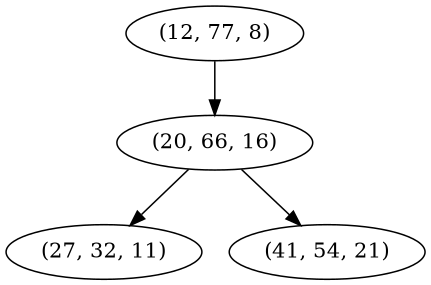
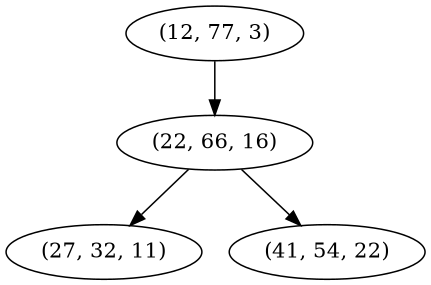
node "(12, 77, 8)": label "(12, 77, 8)" -> "(12, 77, 3)"
node "(20, 66, 16)": label "(20, 66, 16)" -> "(22, 66, 16)"
node "(41, 54, 21)": label "(41, 54, 21)" -> "(41, 54, 22)"
